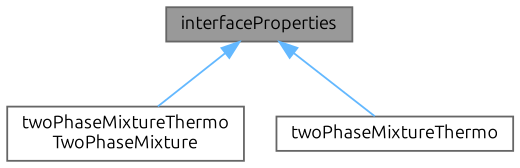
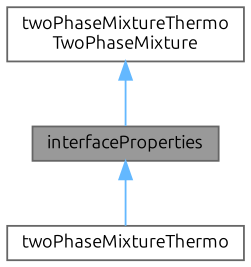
edge "twoPhaseMixtureThermo TwoPhaseMixture" -> "interfaceProperties": reversed
